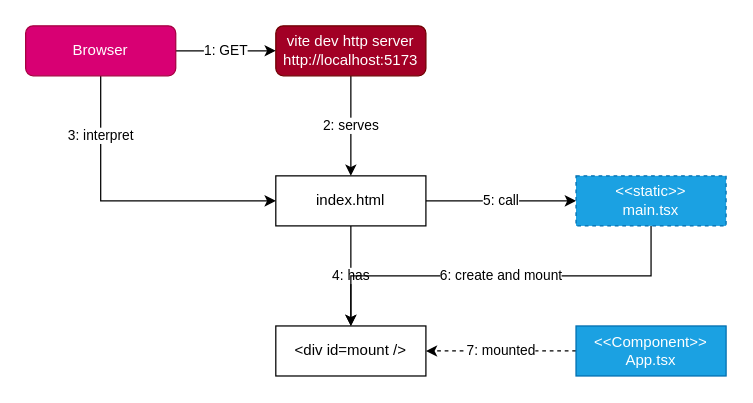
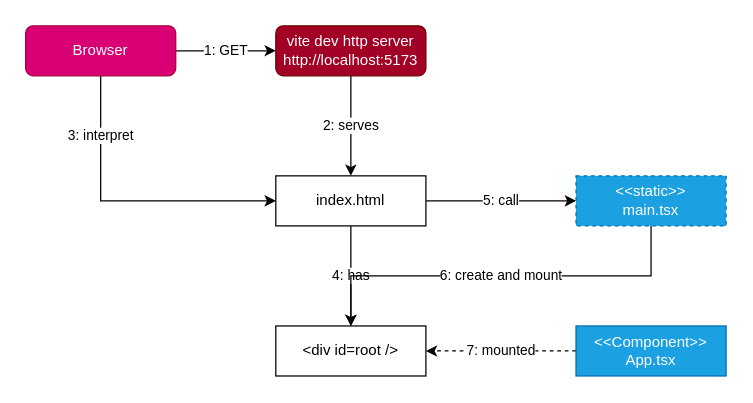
node "<div id=mount />": label "<div id=mount />" -> "<div id=root />"
